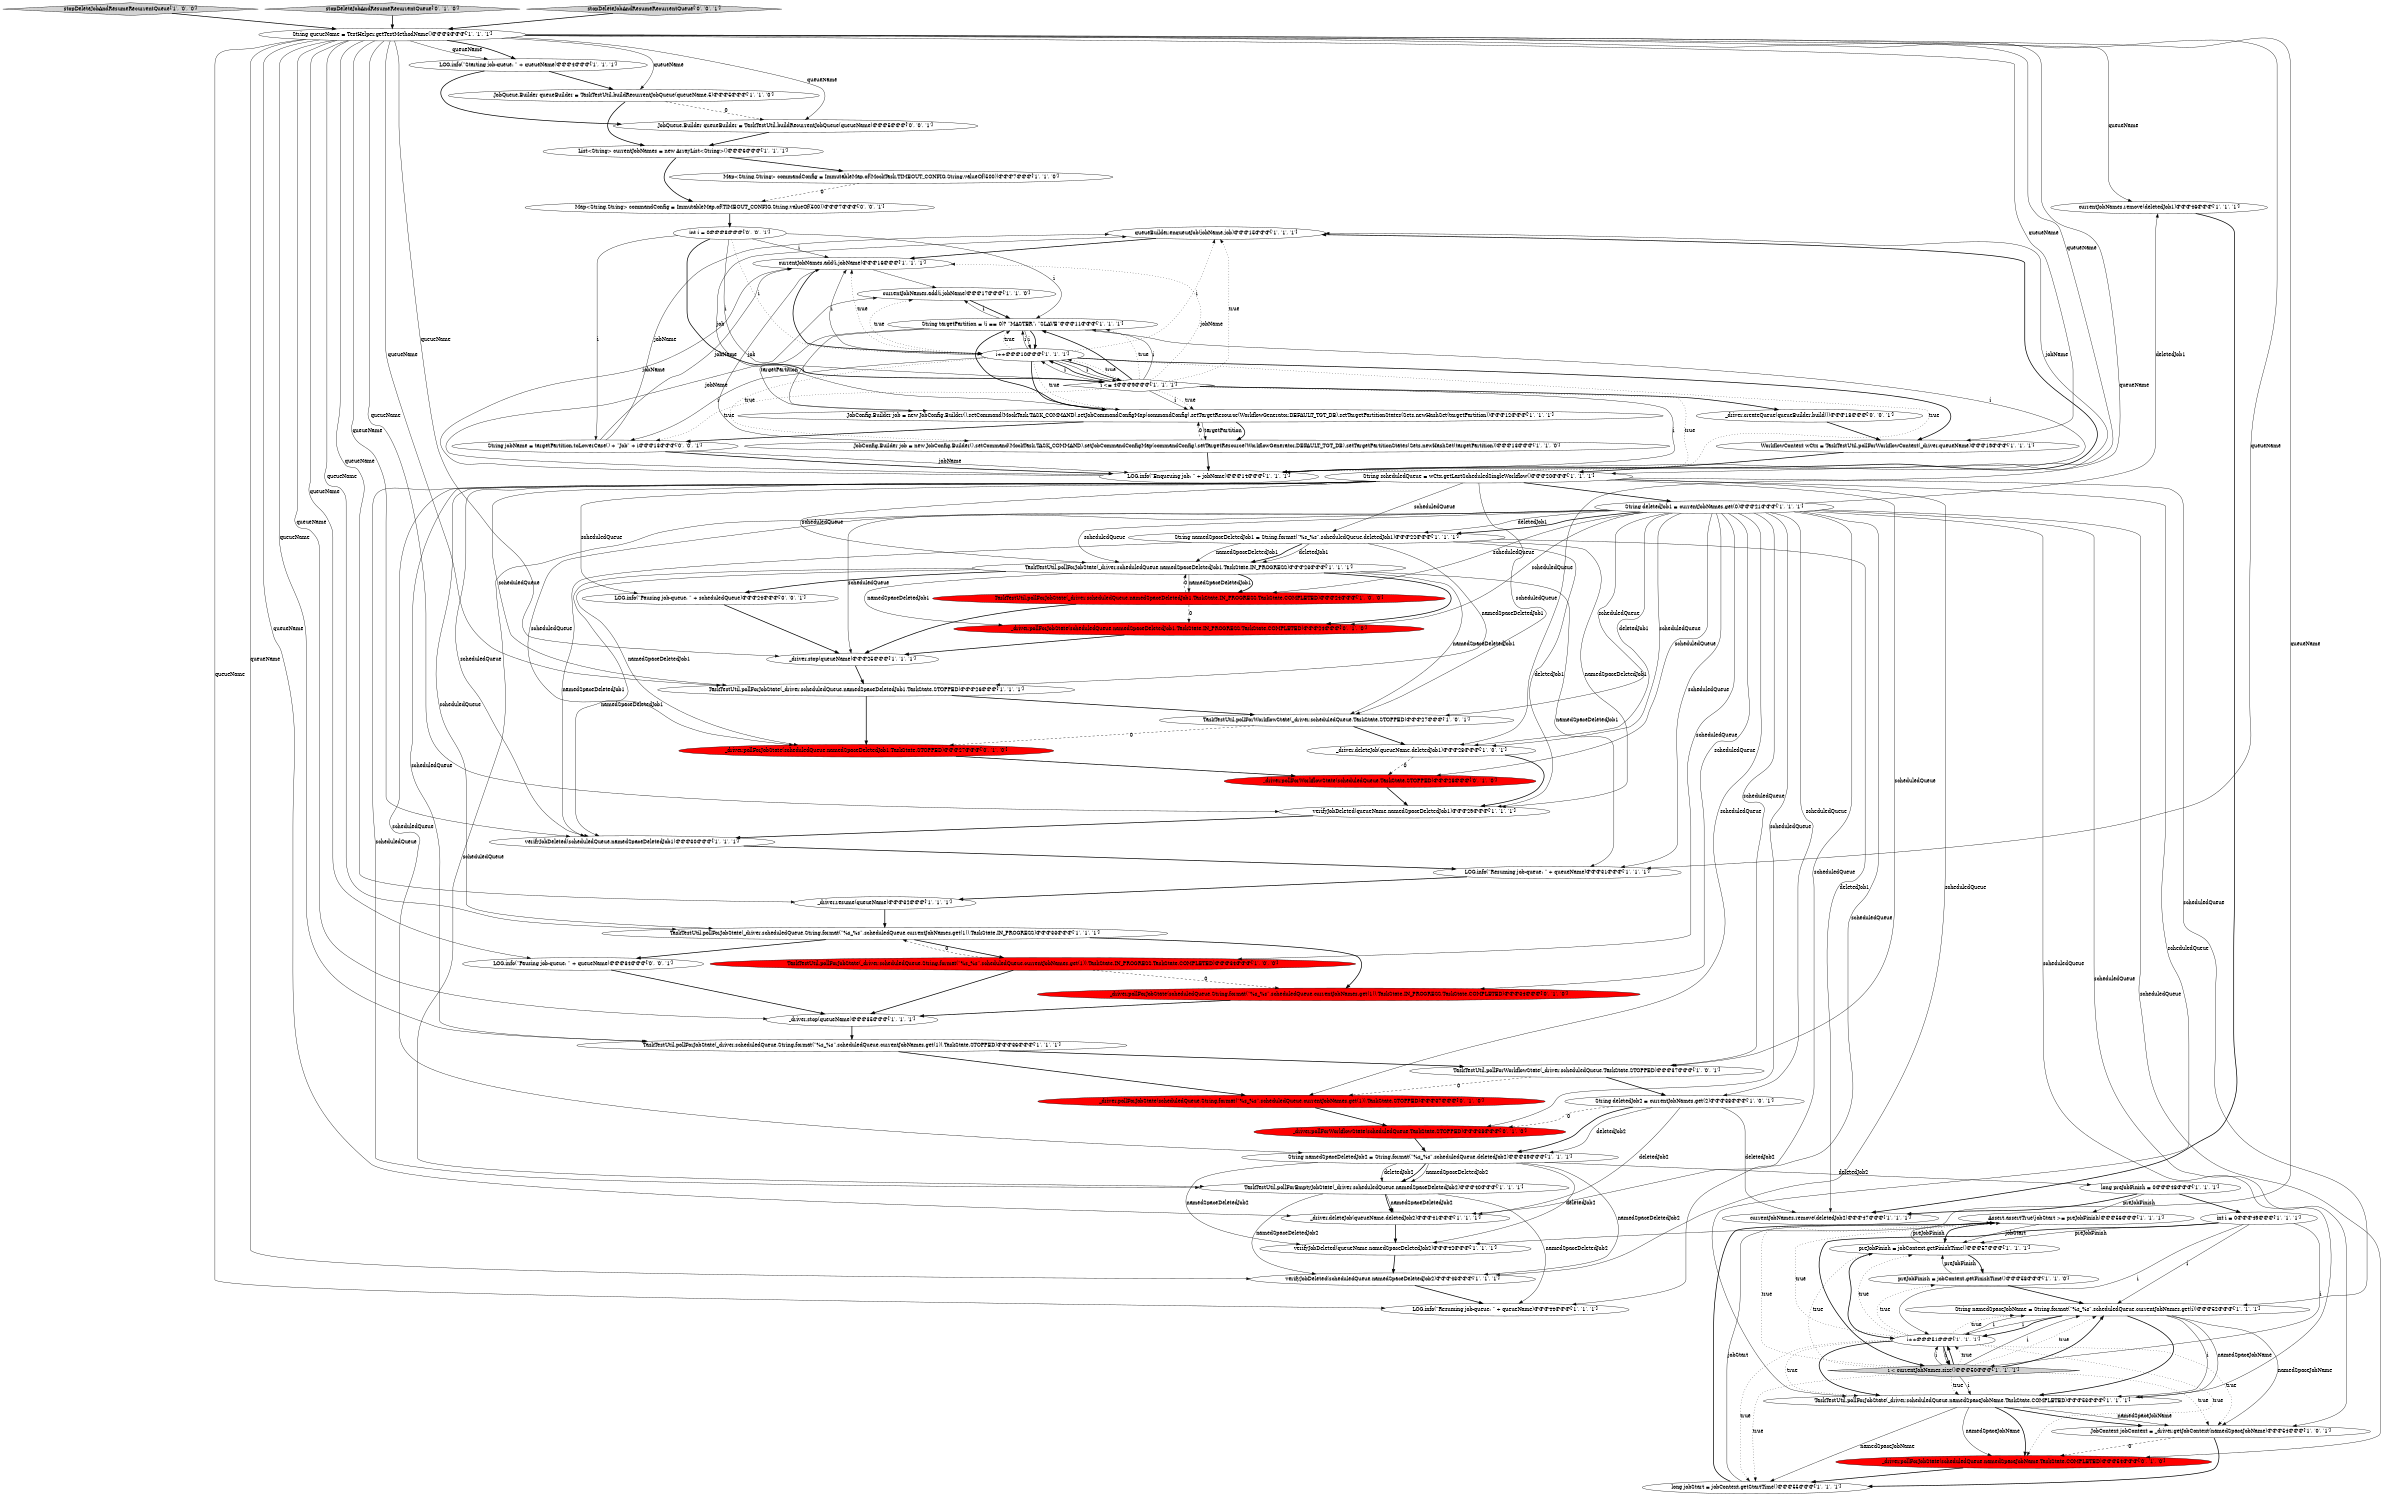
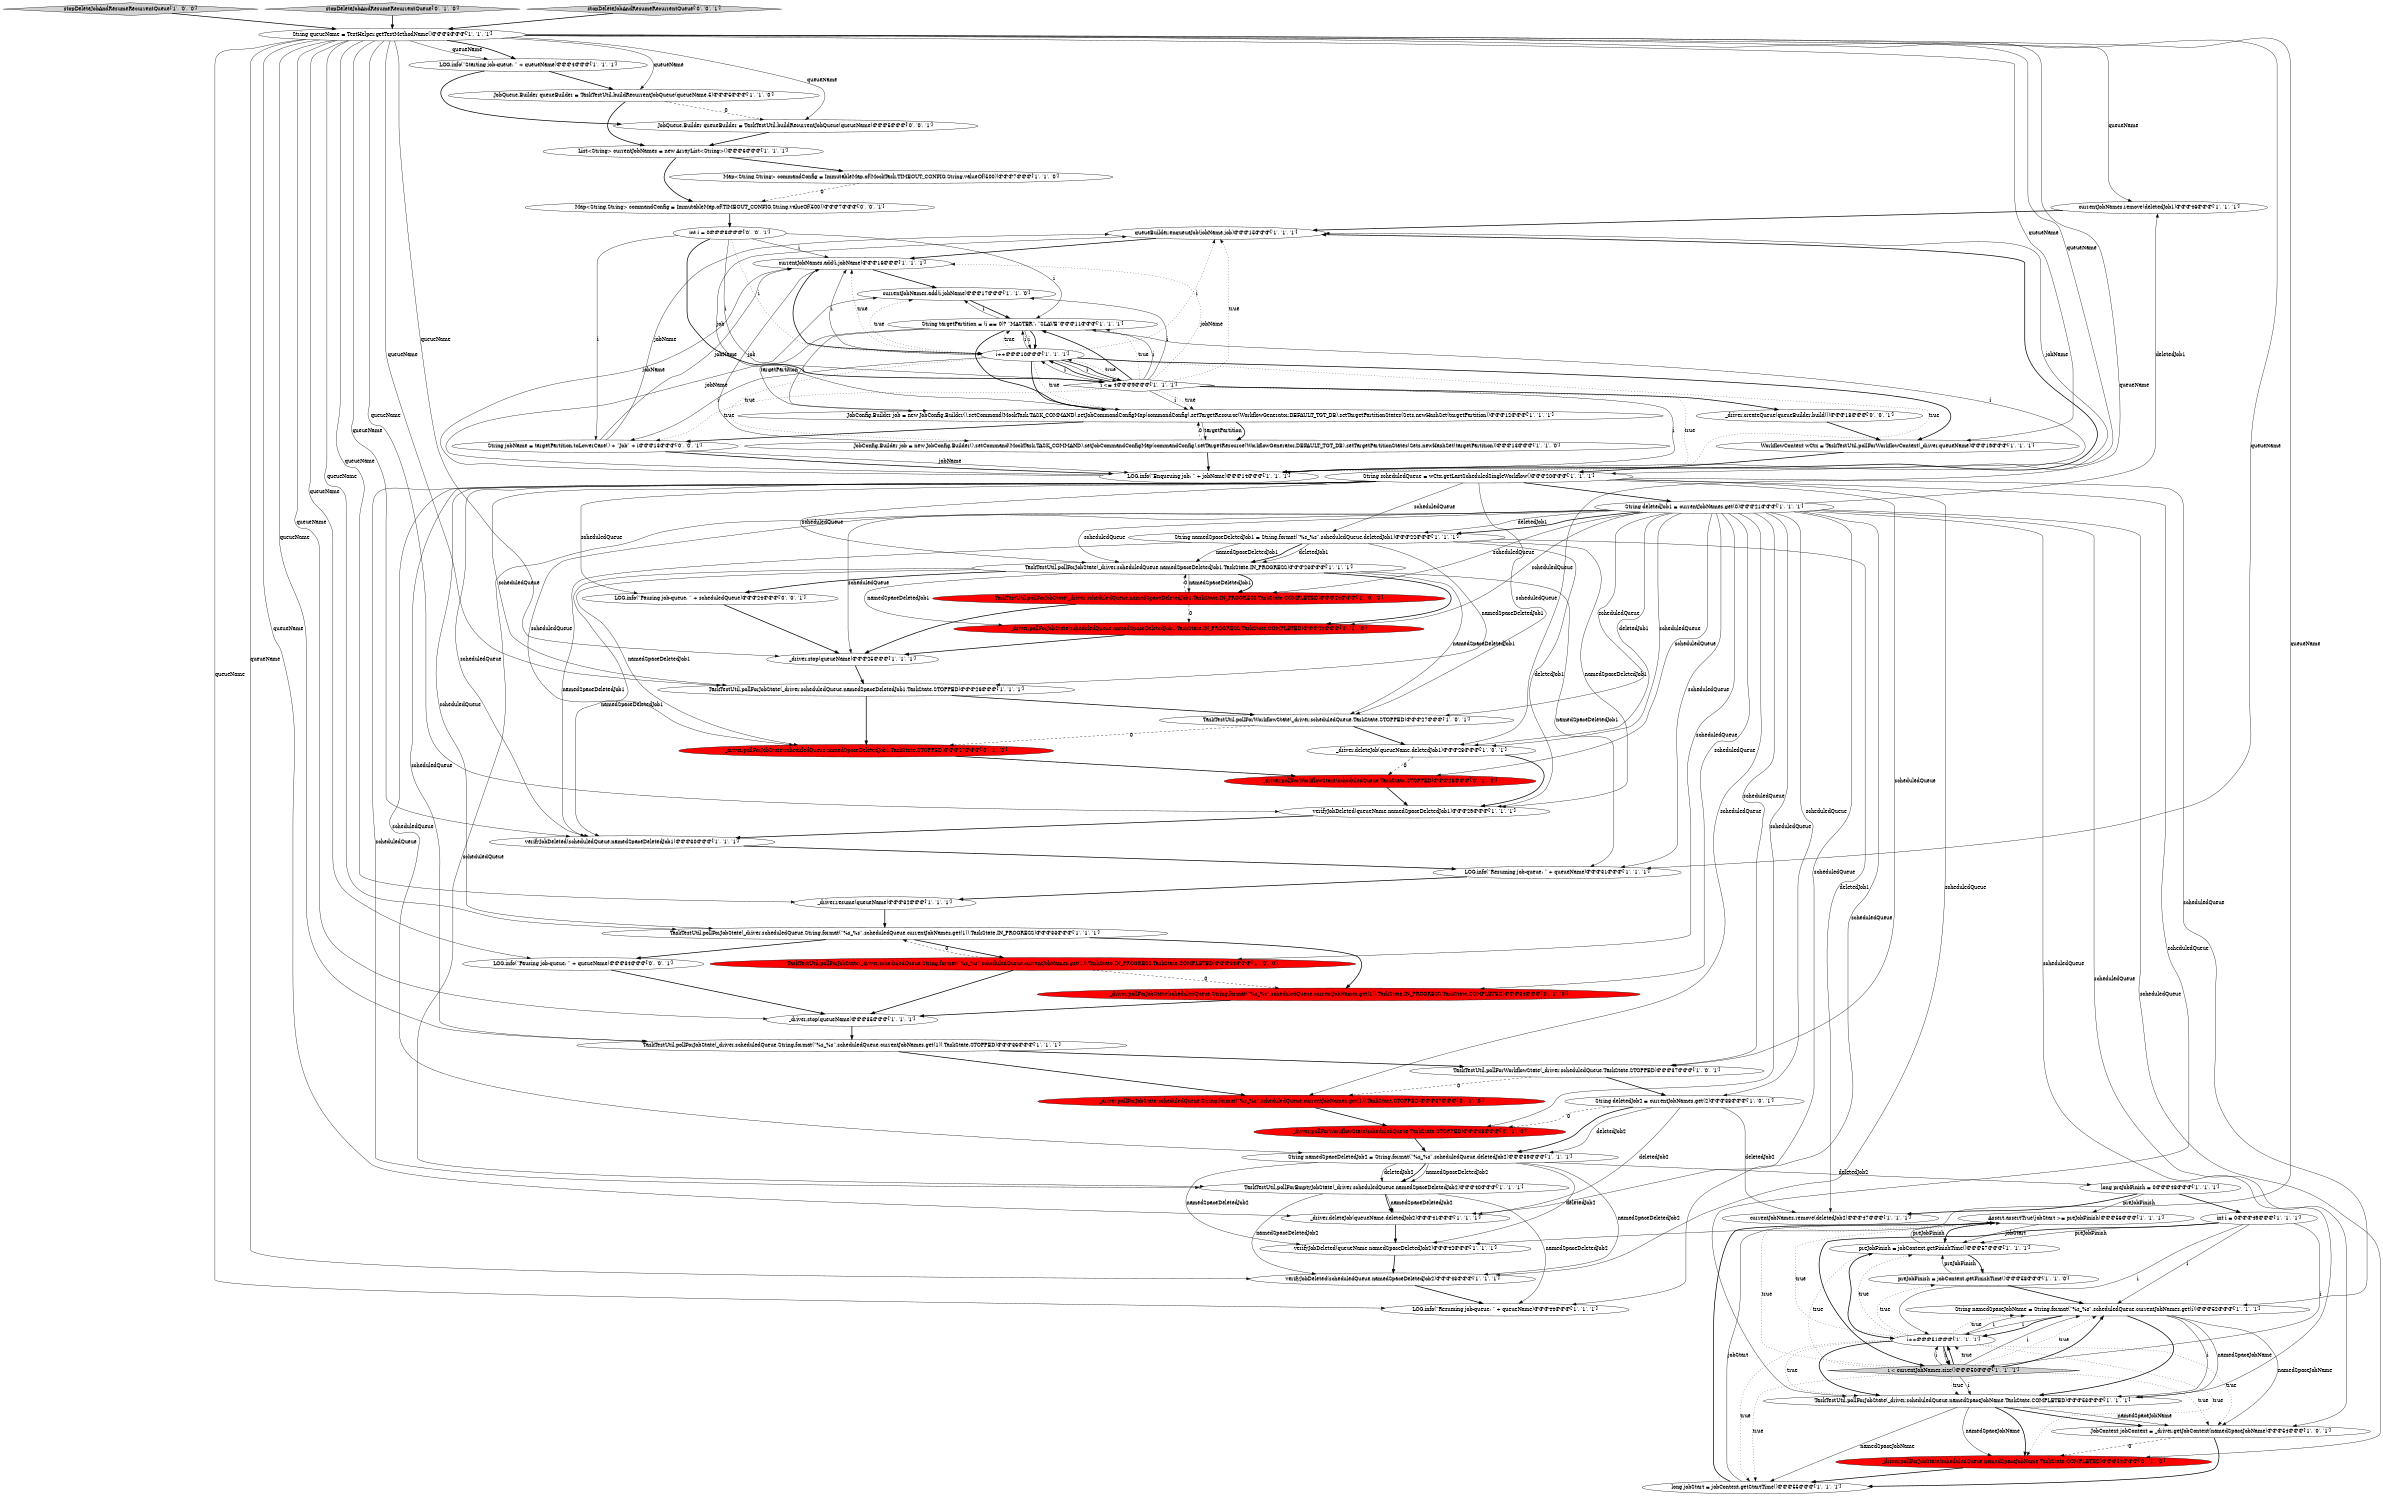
edge "currentJobNames.add(i,jobName)@@@16@@@['1', '1', '1']" -> "currentJobNames.add(i,jobName)@@@17@@@['1', '1', '0']": style solid -> bold
edge "i <= 4@@@9@@@['1', '1', '1']" -> "currentJobNames.add(i,jobName)@@@17@@@['1', '1', '0']": added, label "i"
edge "currentJobNames.remove(deletedJob1)@@@46@@@['1', '1', '1']" -> "currentJobNames.remove(deletedJob2)@@@47@@@['1', '1', '1']": now "currentJobNames.remove(deletedJob1)@@@46@@@['1', '1', '1']" -> "queueBuilder.enqueueJob(jobName,job)@@@15@@@['1', '1', '1']"
